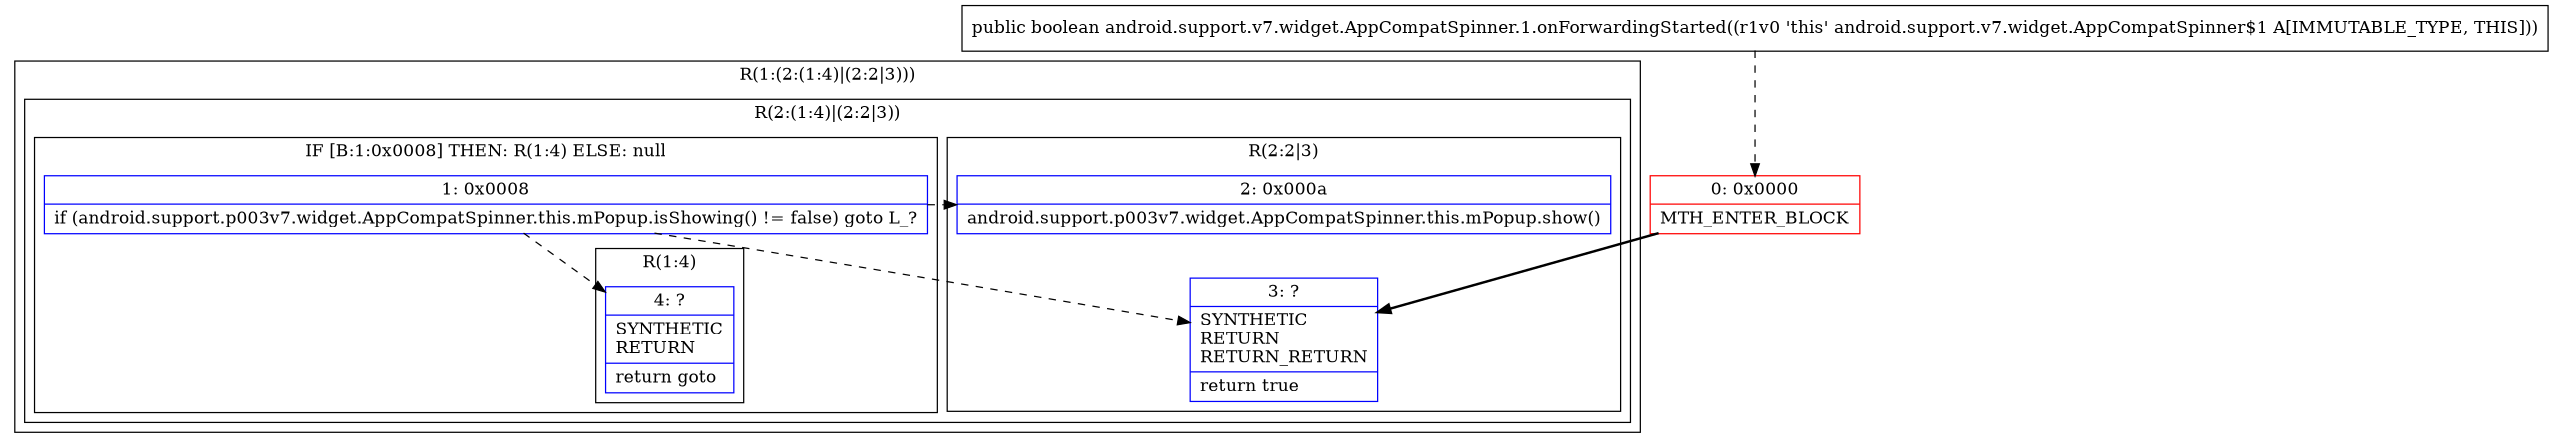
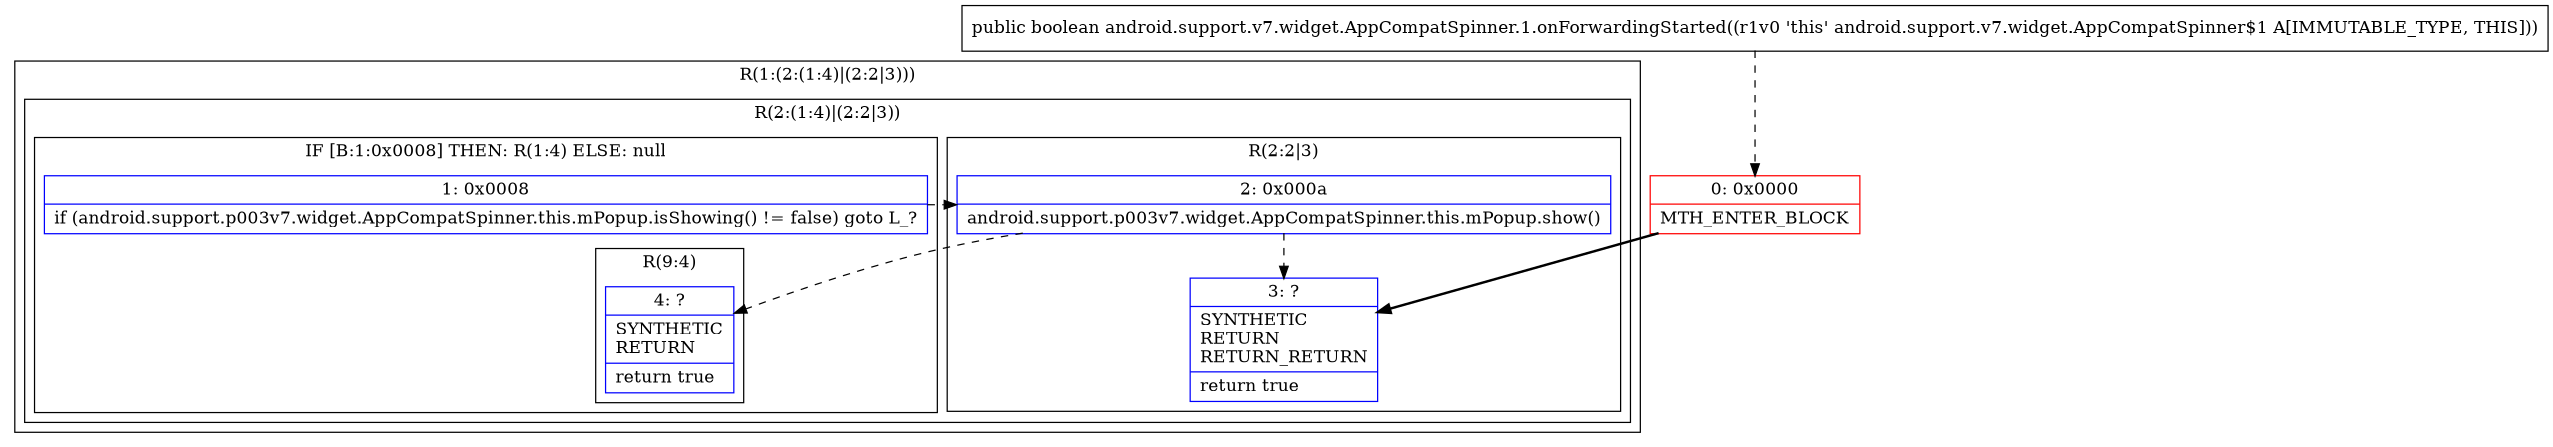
edge "1: 0x0008" -> "4: ?": now "2: 0x000a" -> "4: ?"
cluster "R(1:4)": label "R(1:4)" -> "R(9:4)"
edge "1: 0x0008" -> "3: ?": now "2: 0x000a" -> "3: ?"
node "4: ?": text "return goto" -> "return true"
